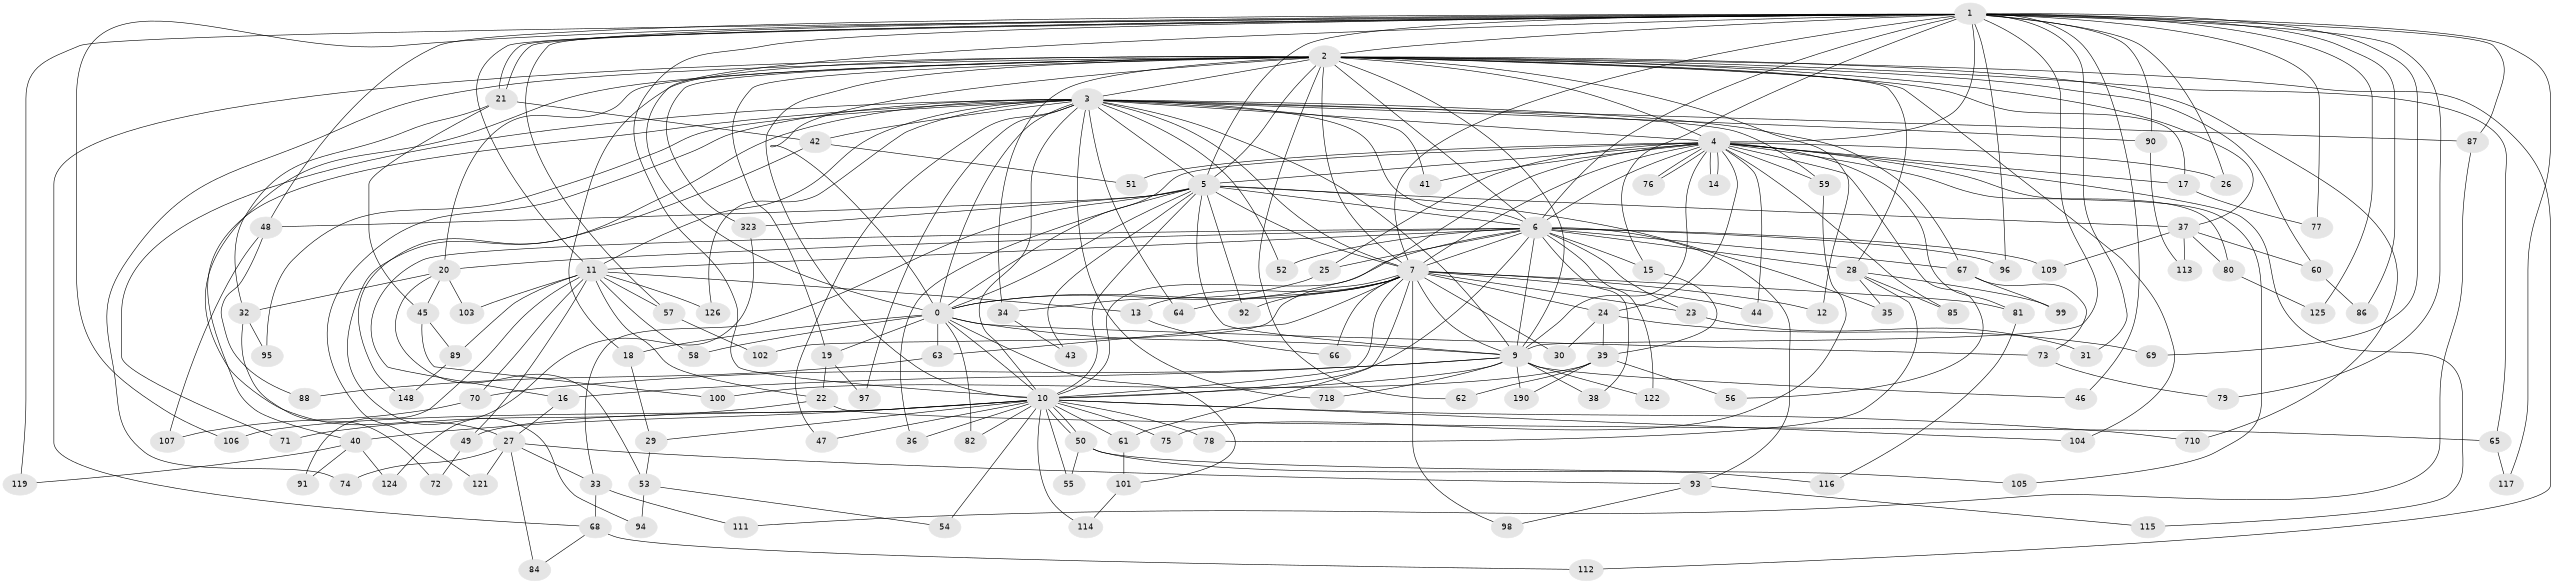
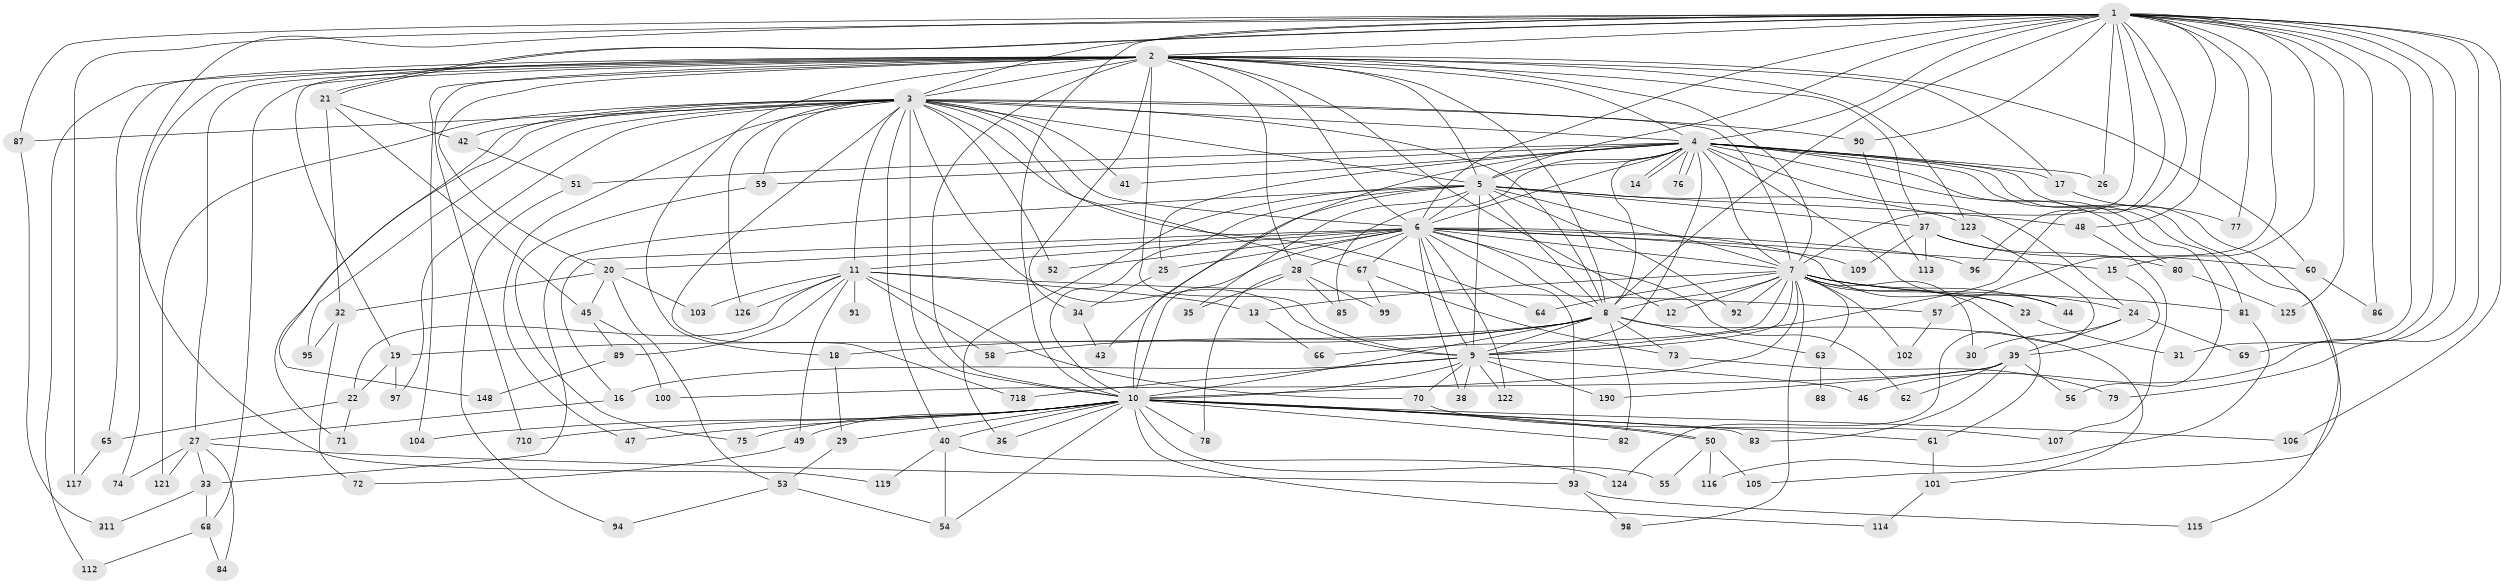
edge "1" -- "11": now "1" -- "3"
node "323": label "323" -> "123"
edge "2" -- "62": now "6" -- "62"
edge "42" -- "94": now "51" -- "94"
node "0": label "0" -> "8"
edge "48" -- "88": removed
node "83": added
edge "40" -- "91": now "40" -- "54"
node "111": label "111" -> "311"
